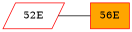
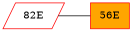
node "52E": label "52E" -> "82E"
